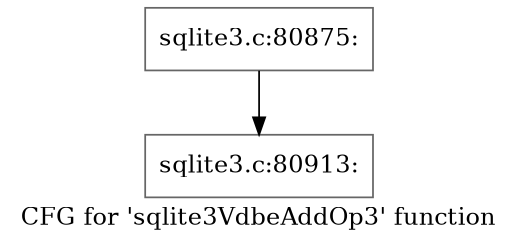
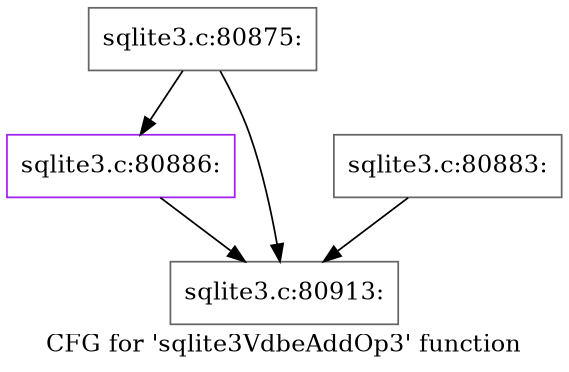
node "sqlite3.c:80886:": added
node "sqlite3.c:80883:": added
